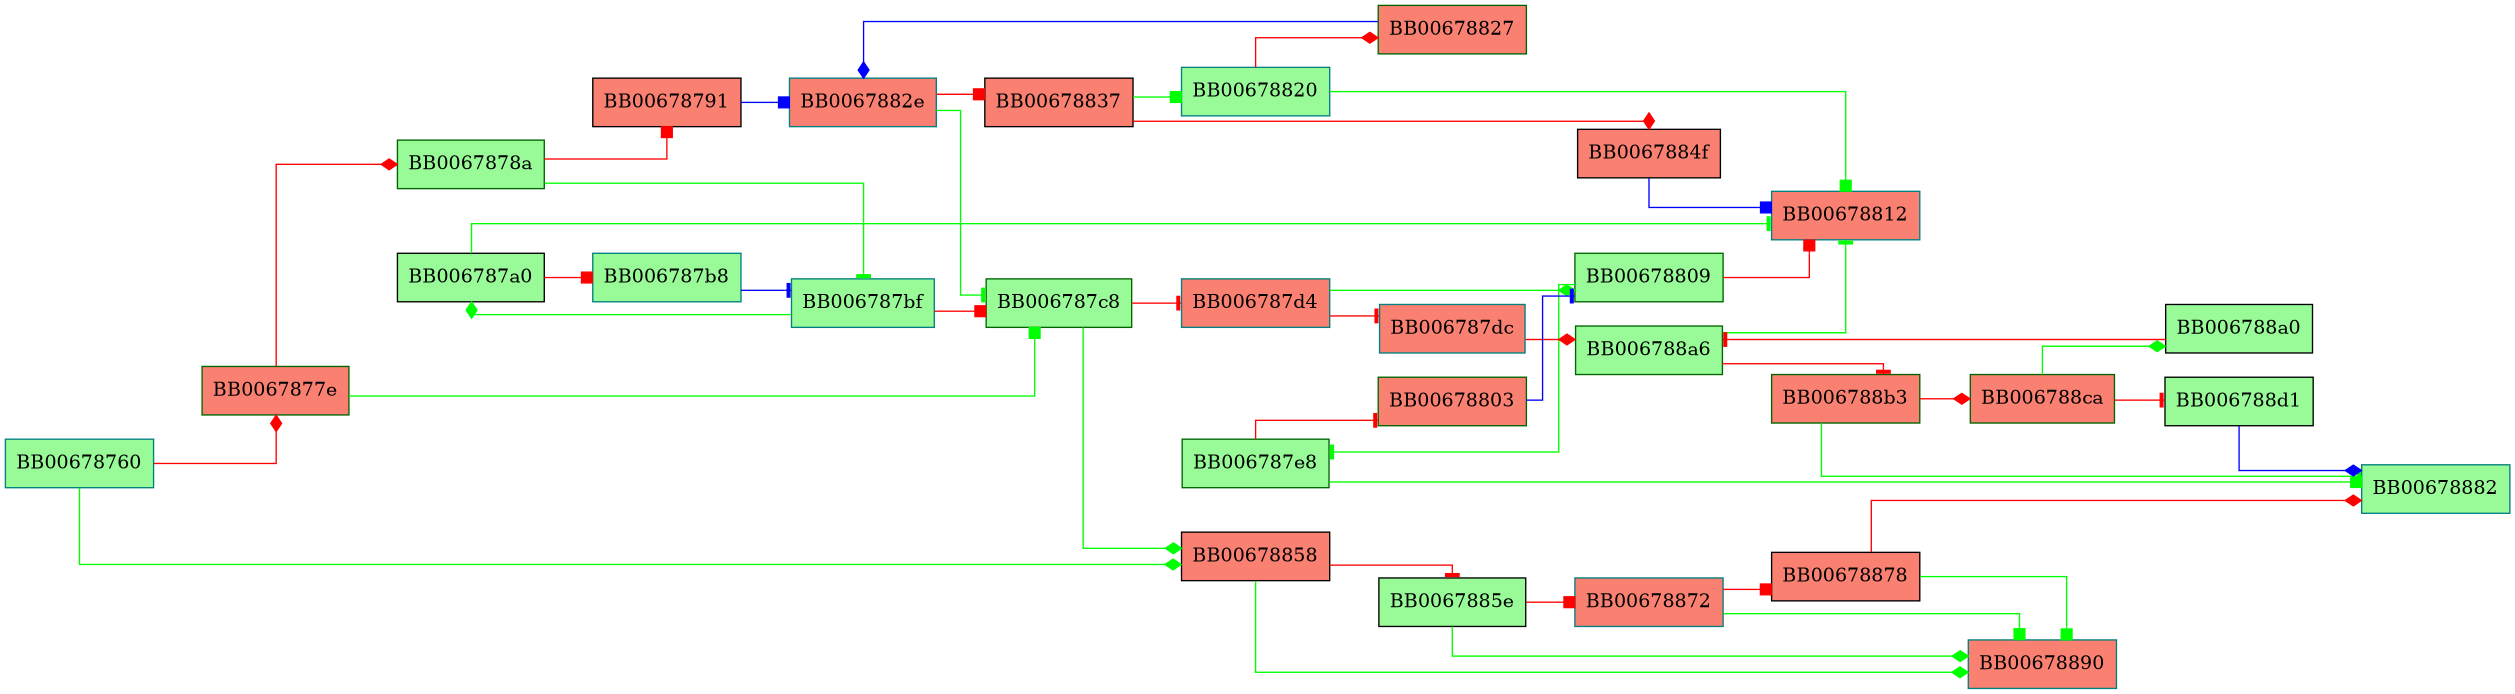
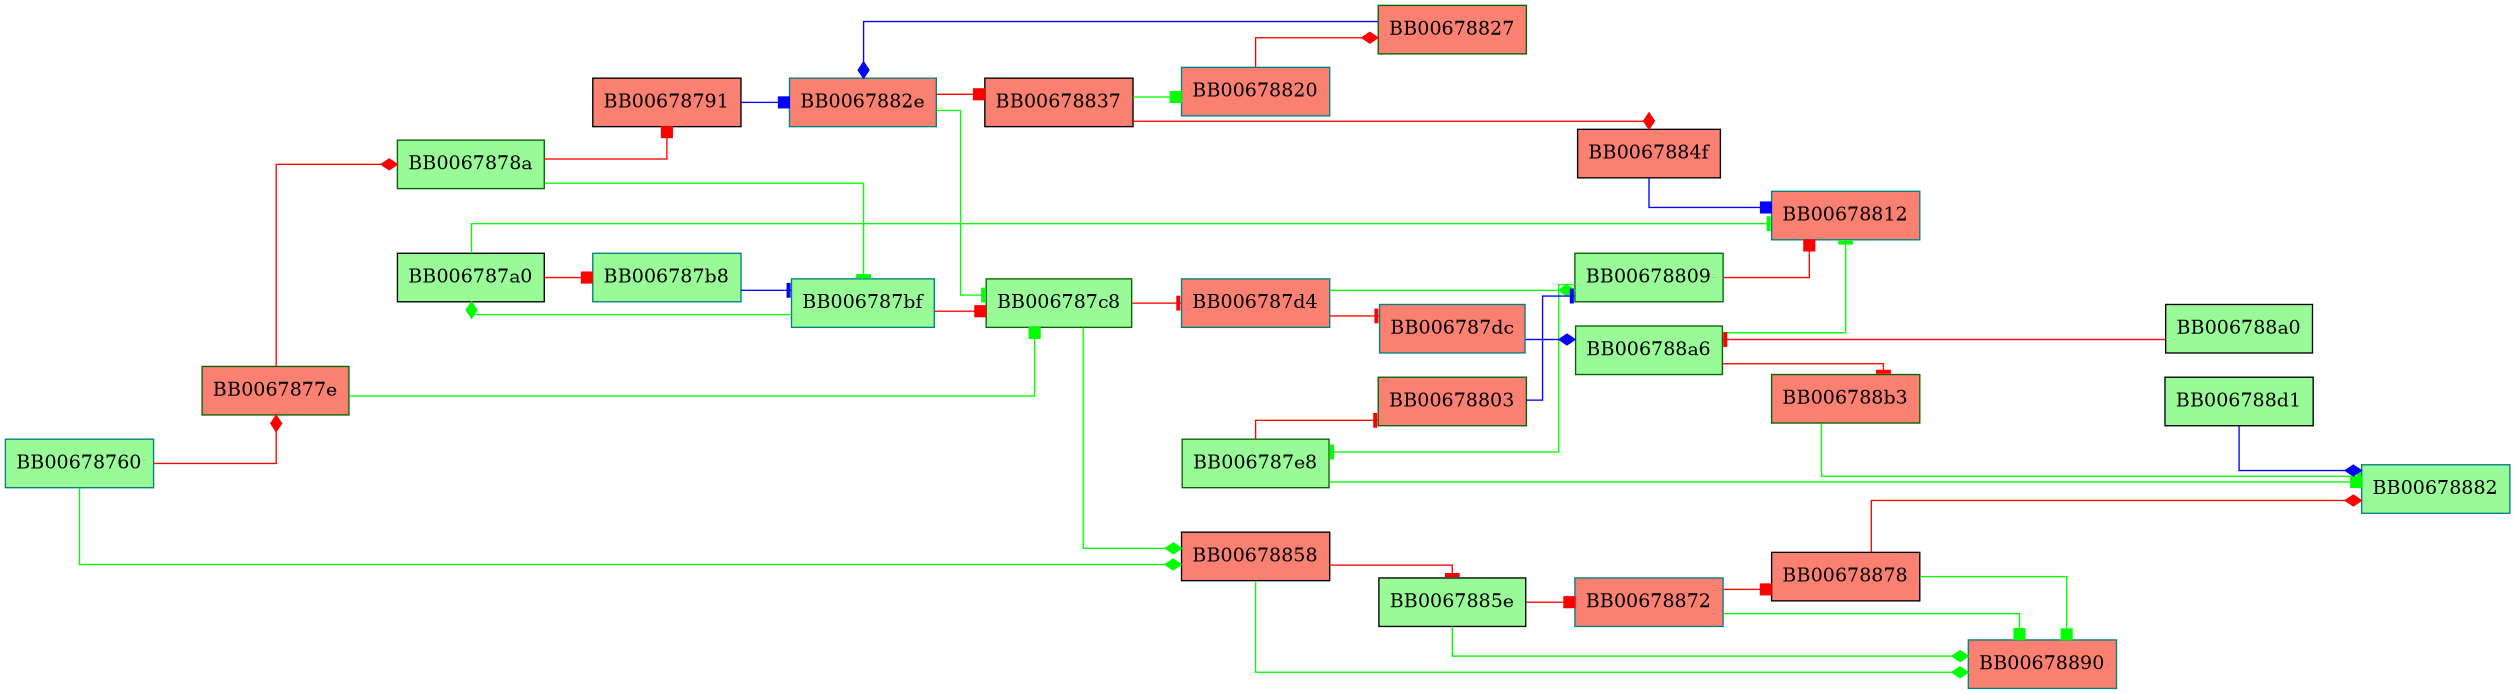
node "BB00678820": fillcolor palegreen -> salmon
edge "BB00678820" -> "BB00678812": removed
edge "BB006787dc" -> "BB006788a6": color red -> blue
node "BB006788ca": removed
